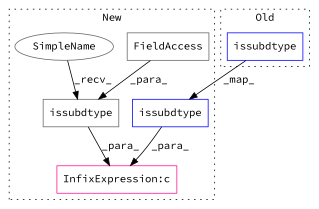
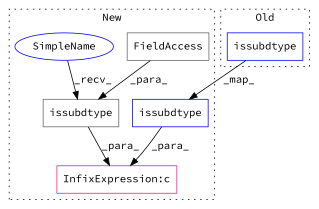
node "SimpleName": color gray40 -> blue
